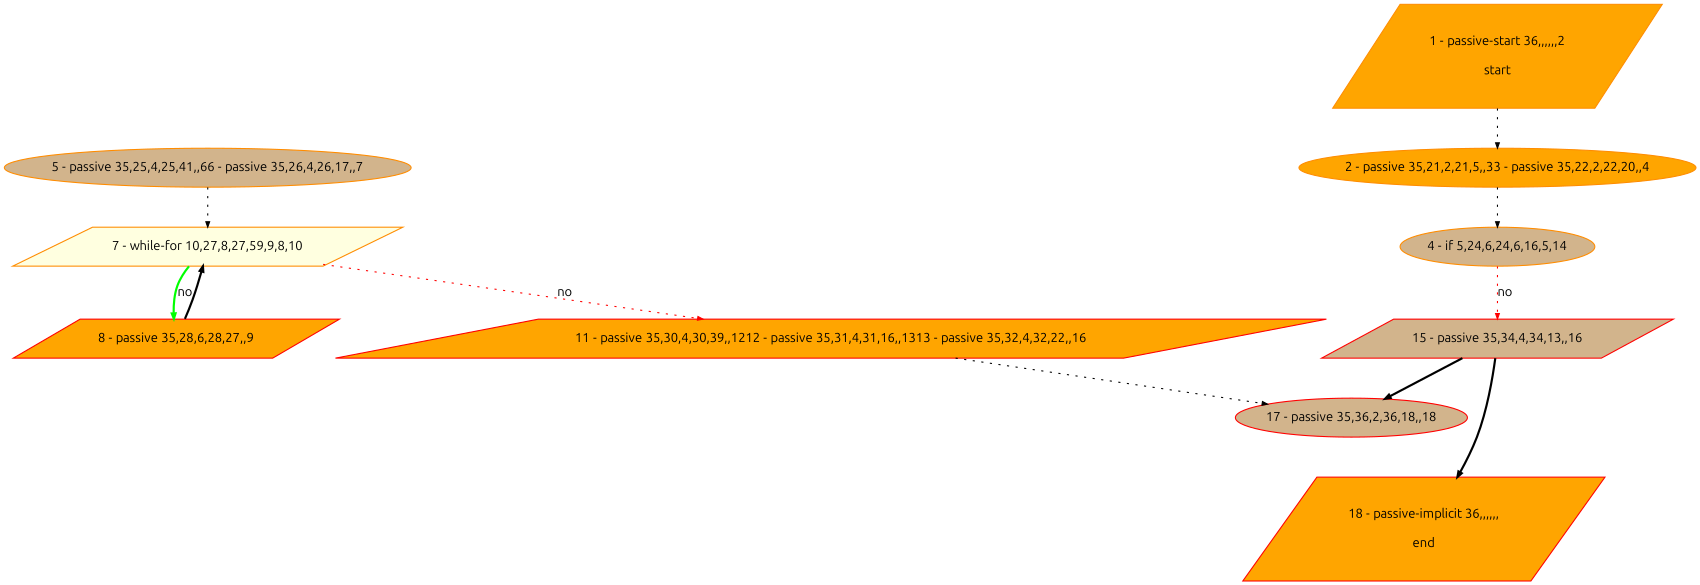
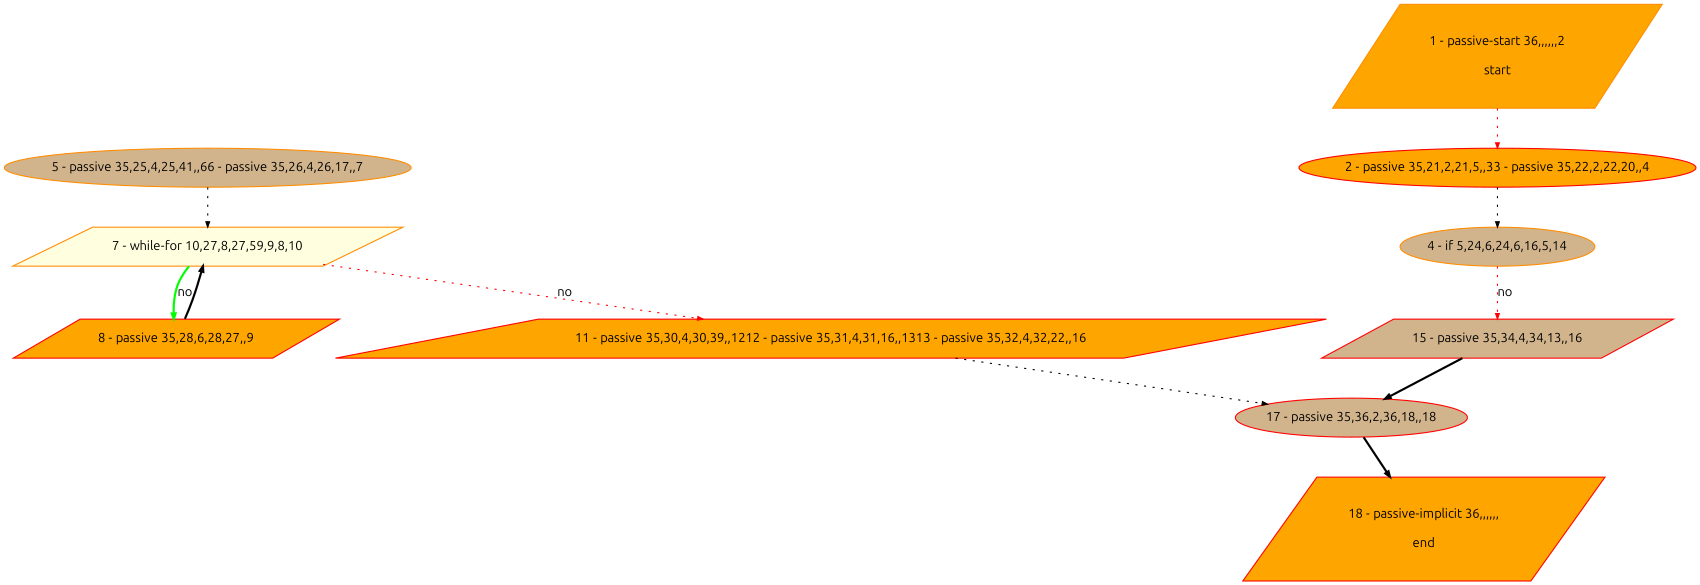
edge "1 - passive-start 36,,,,,,2 start" -> "2 - passive 35,21,2,21,5,,33 - passive 35,22,2,22,20,,4": color #000000 -> #ff0000
node "2 - passive 35,21,2,21,5,,33 - passive 35,22,2,22,20,,4": color darkorange -> red
edge "15 - passive 35,34,4,34,13,,16" -> "18 - passive-implicit 36,,,,,, end": now "17 - passive 35,36,2,36,18,,18" -> "18 - passive-implicit 36,,,,,, end"
